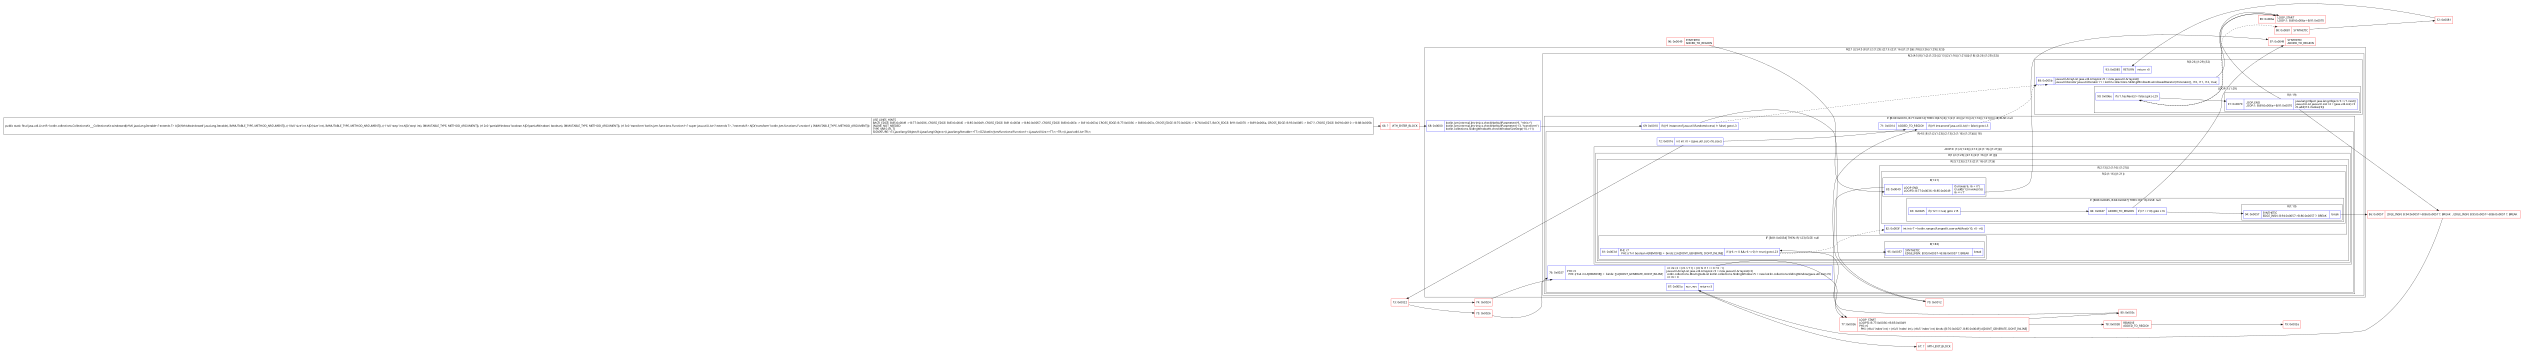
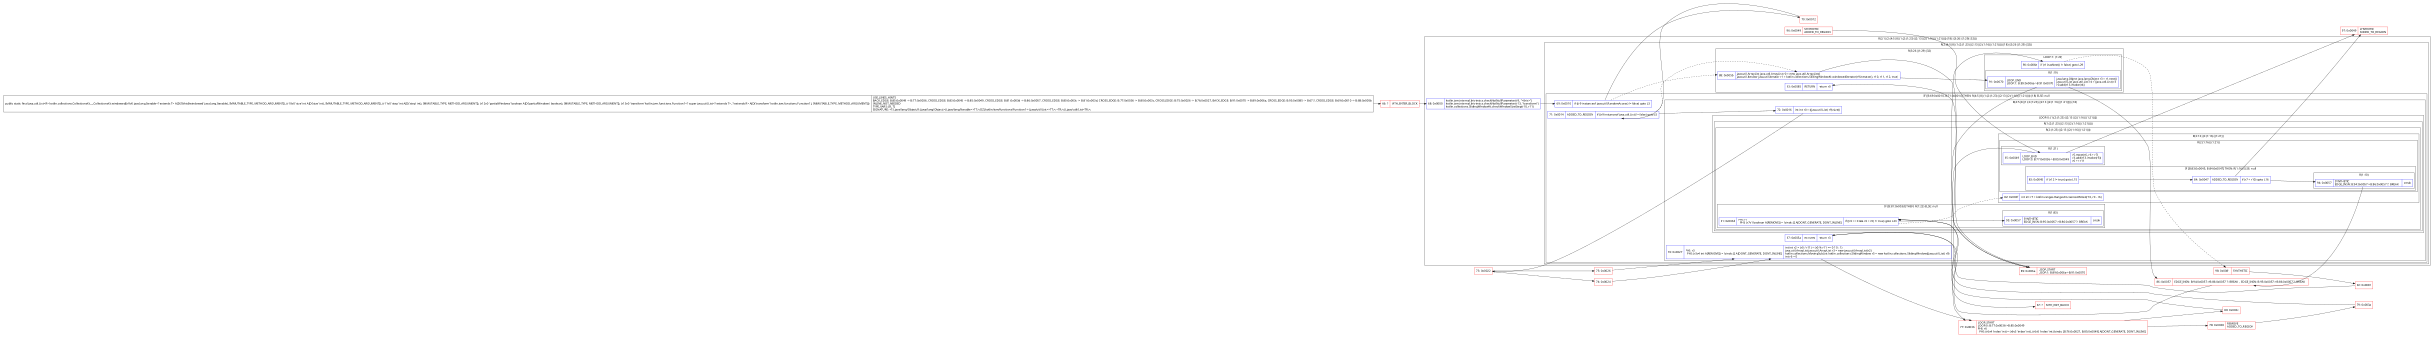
edge "90: 0x006e" -> "91: 0x0070": now "88: 0x005b" -> "91: 0x0070"
edge "72: 0x0016" -> "71: 0x0014": reversed
edge "79: 0x003a" -> "81: 0x003d": added
